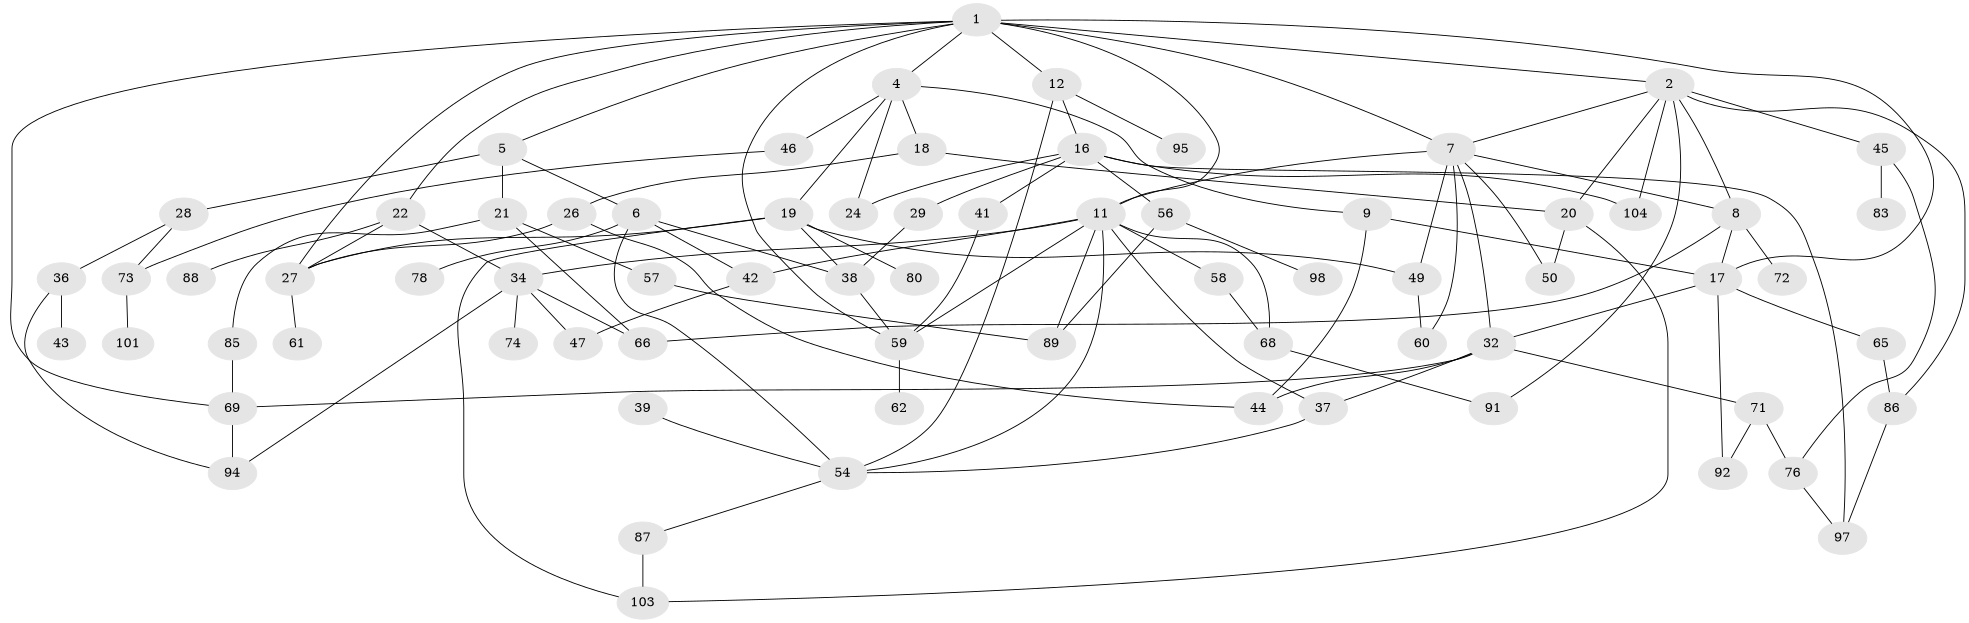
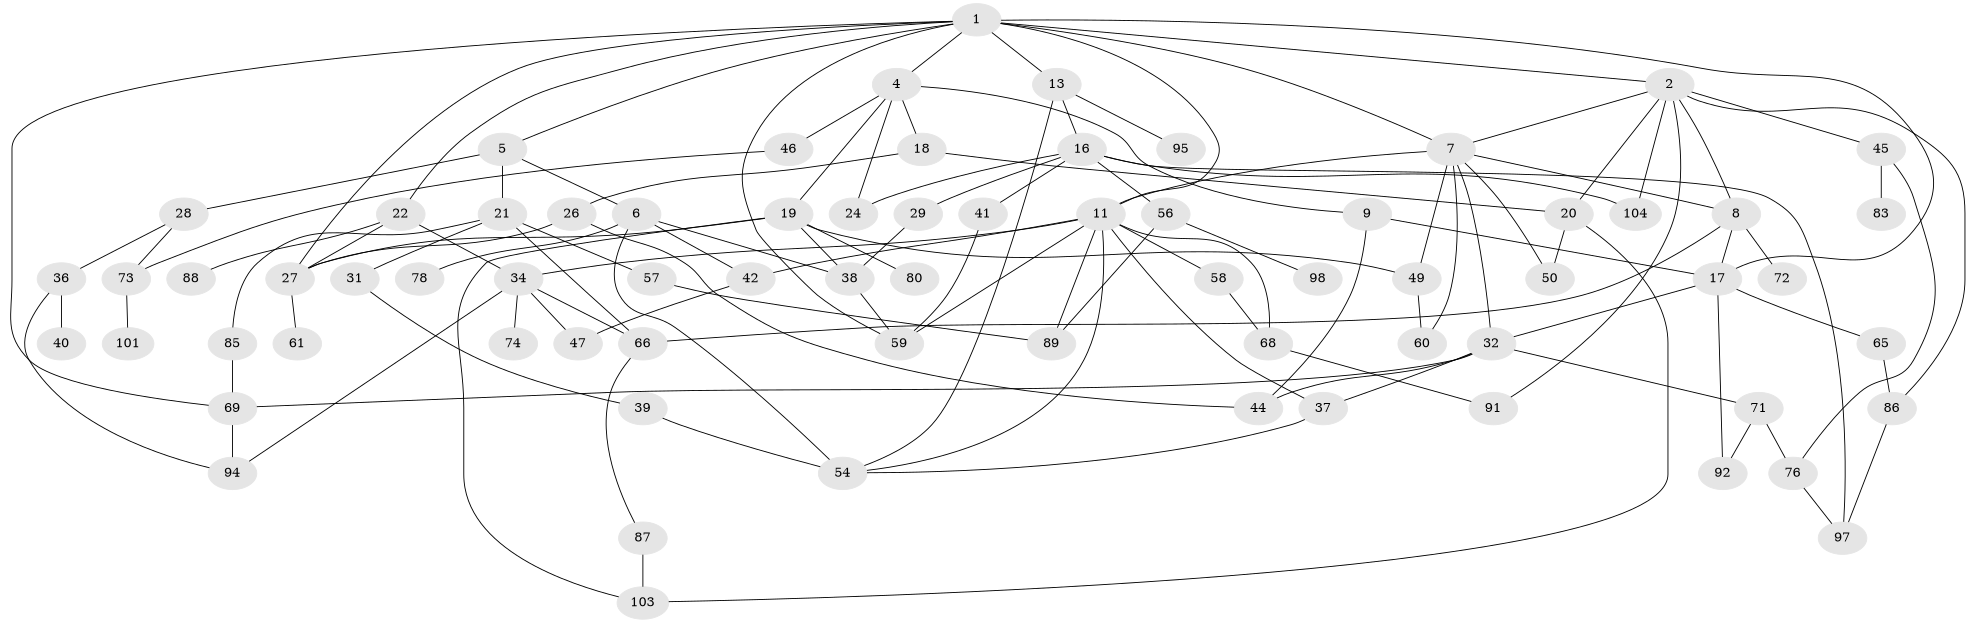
node "12": label "12" -> "13"
node "31": added
node "43": label "43" -> "40"
node "62": removed
edge "54" -- "87": now "66" -- "87"
